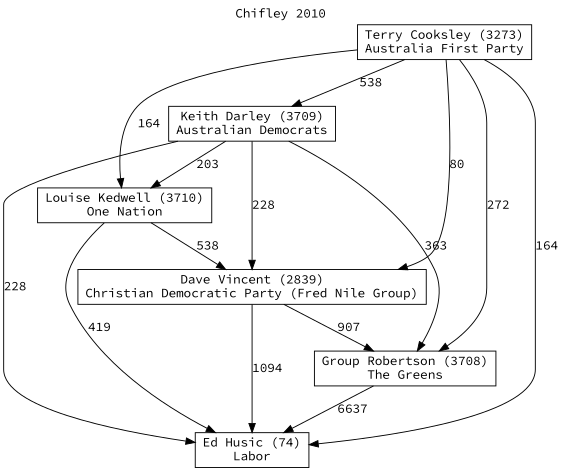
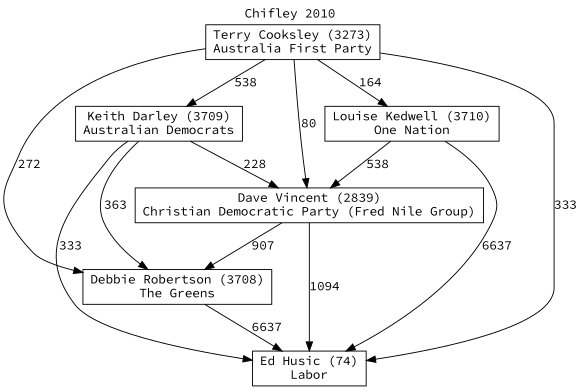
edge "Keith Darley (3709) Australian Democrats" -> "Louise Kedwell (3710) One Nation": removed, label "203"
edge "Terry Cooksley (3273) Australia First Party" -> "Ed Husic (74) Labor": label "164" -> "333"
edge "Keith Darley (3709) Australian Democrats" -> "Ed Husic (74) Labor": label "228" -> "333"
edge "Louise Kedwell (3710) One Nation" -> "Ed Husic (74) Labor": label "419" -> "6637"
node "Group Robertson (3708) The Greens": label "Group Robertson (3708) The Greens" -> "Debbie Robertson (3708) The Greens"
